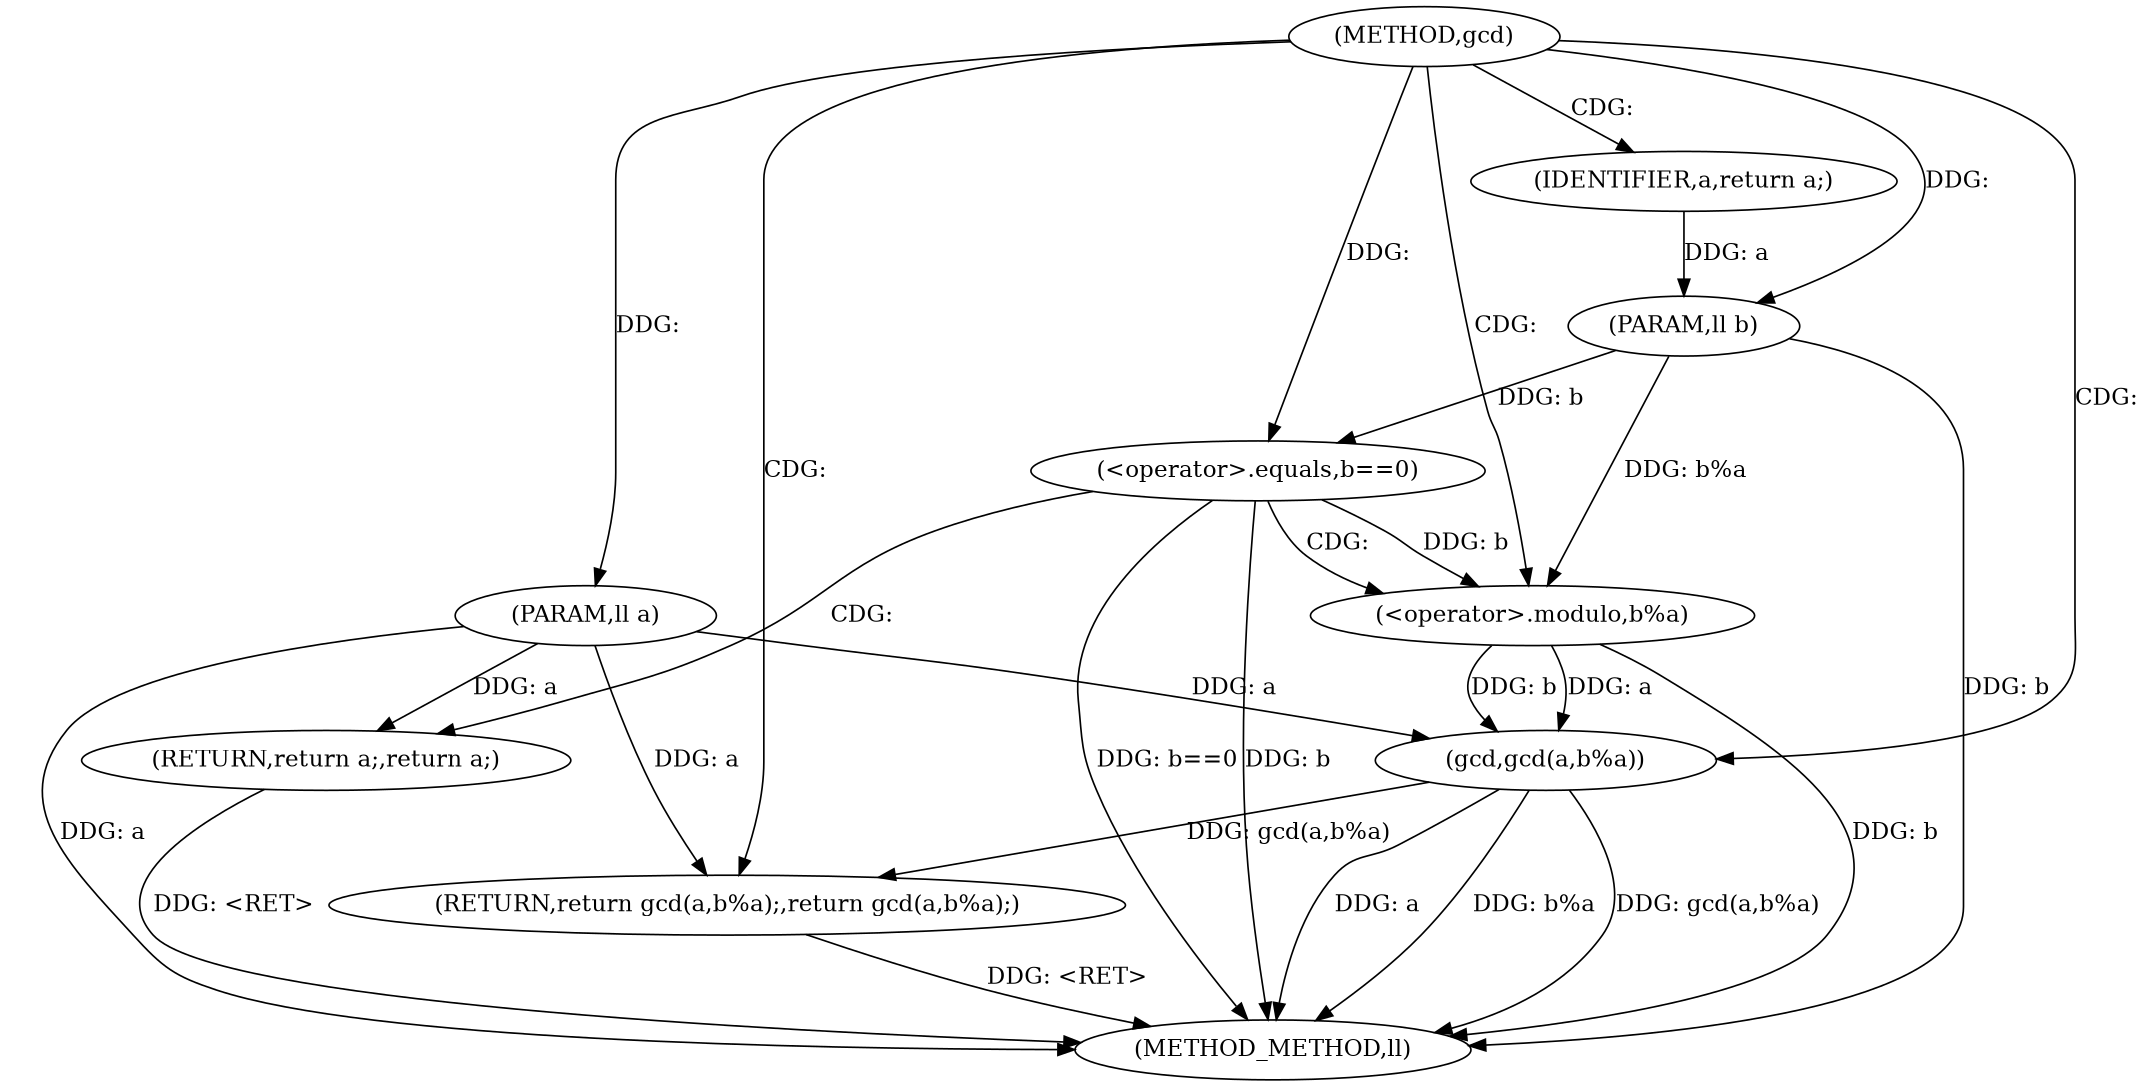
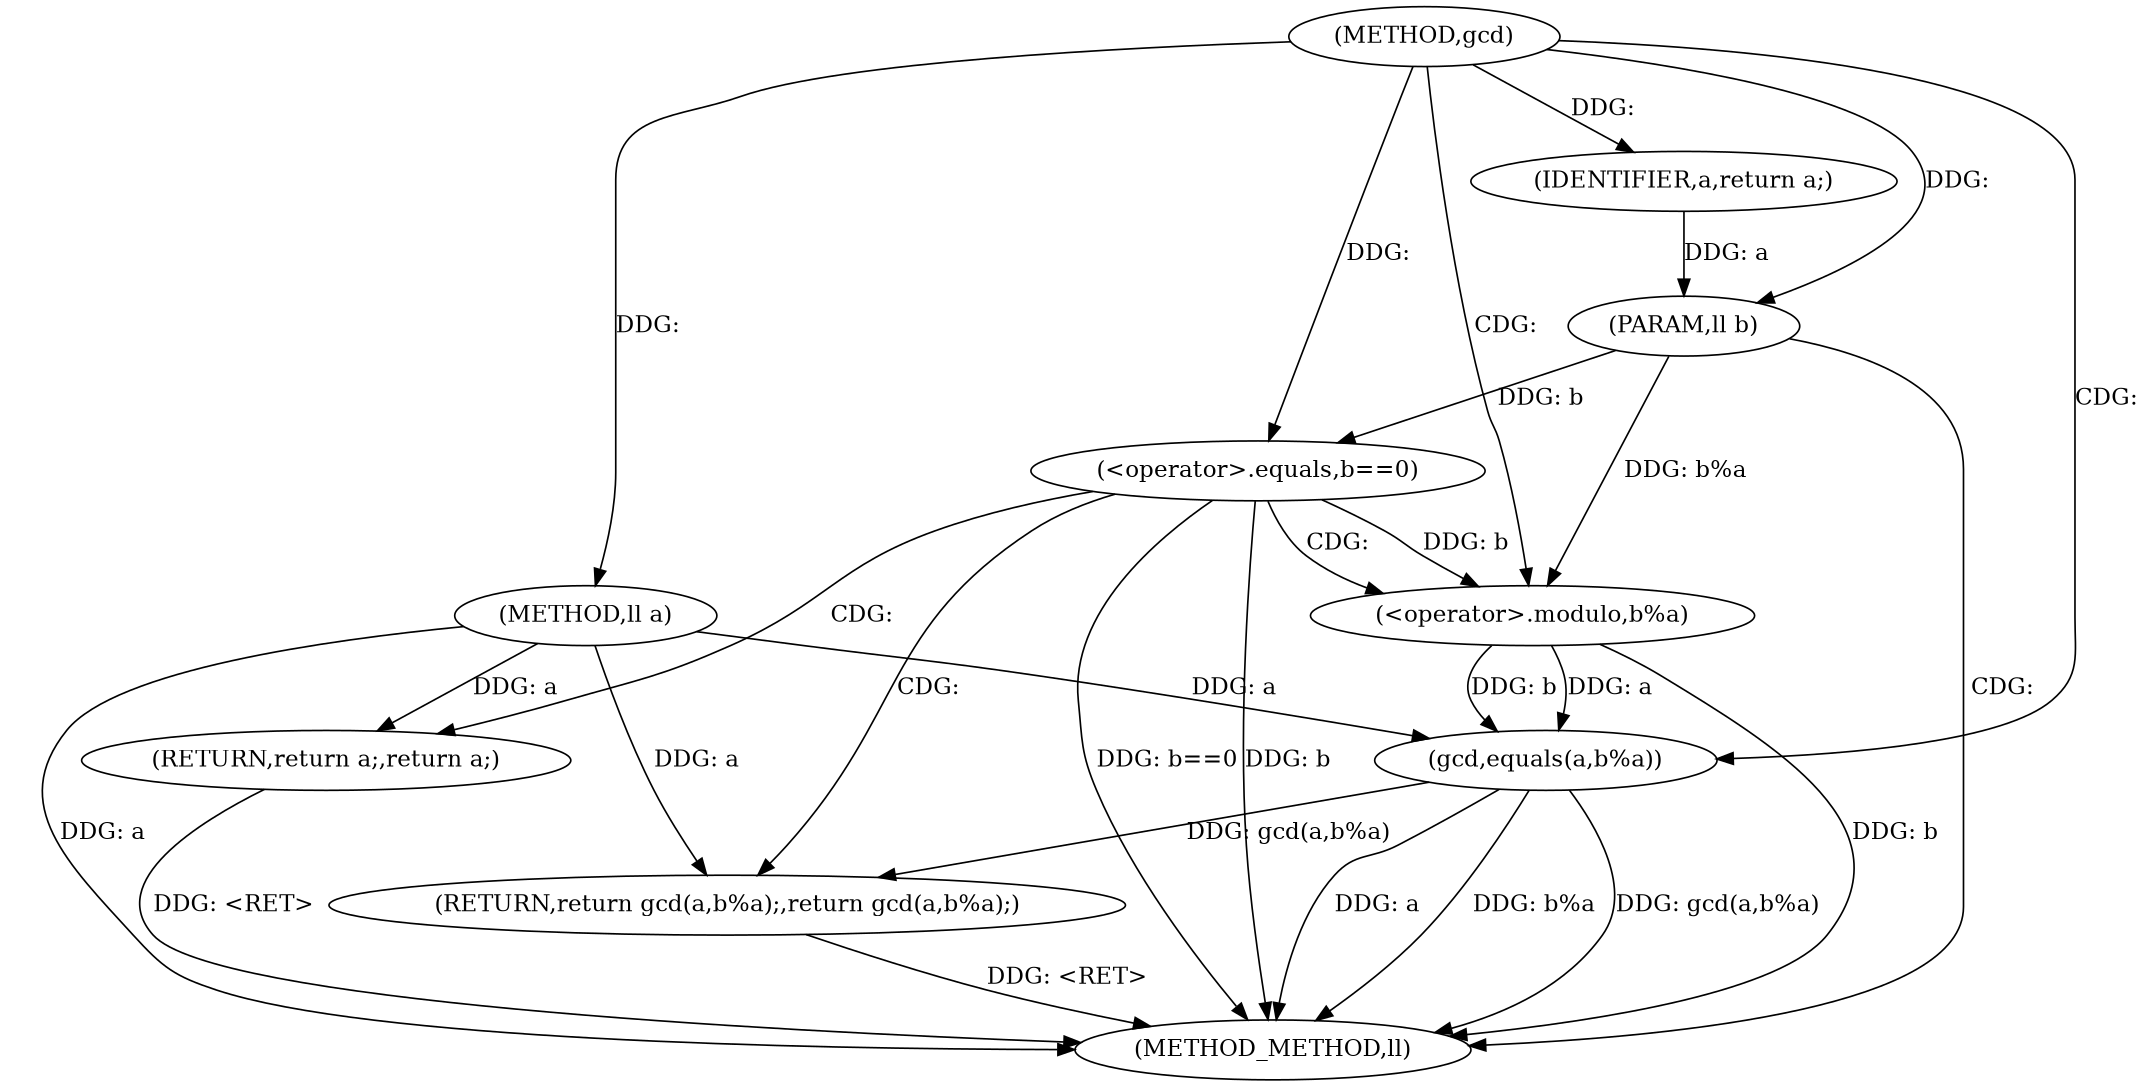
edge "(METHOD,gcd)" -> "(IDENTIFIER,a,return a;)": label "CDG: " -> "DDG: "
edge "(METHOD,gcd)" -> "(RETURN,return gcd(a,b%a);,return gcd(a,b%a);)": now "(<operator>.equals,b==0)" -> "(RETURN,return gcd(a,b%a);,return gcd(a,b%a);)"
node "(PARAM,ll a)": label "(PARAM,ll a)" -> "(METHOD,ll a)"
edge "(PARAM,ll b)" -> "(METHOD_METHOD,ll)": label "DDG: b" -> "CDG: "
node "(gcd,gcd(a,b%a))": label "(gcd,gcd(a,b%a))" -> "(gcd,equals(a,b%a))"
